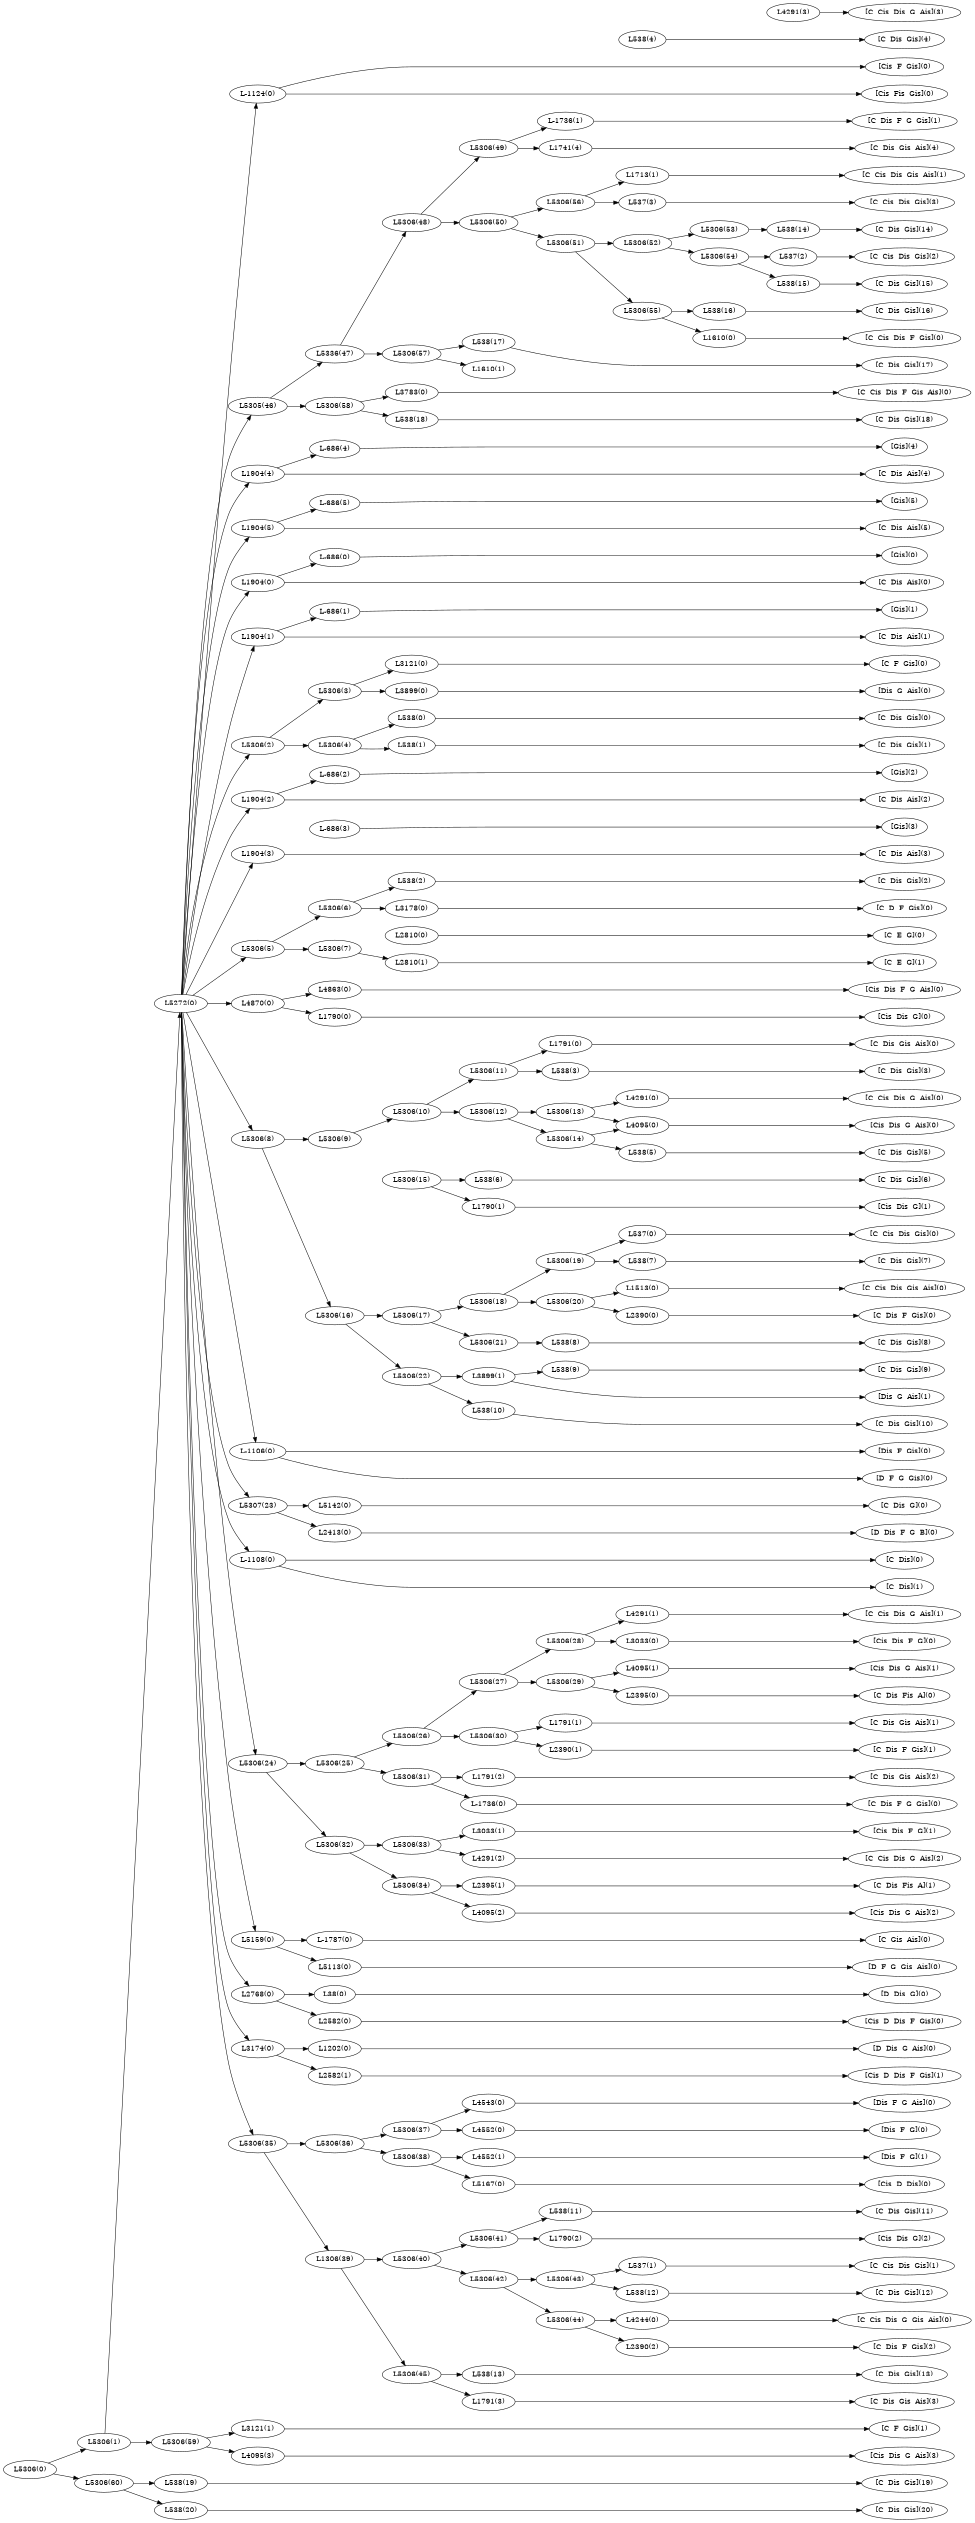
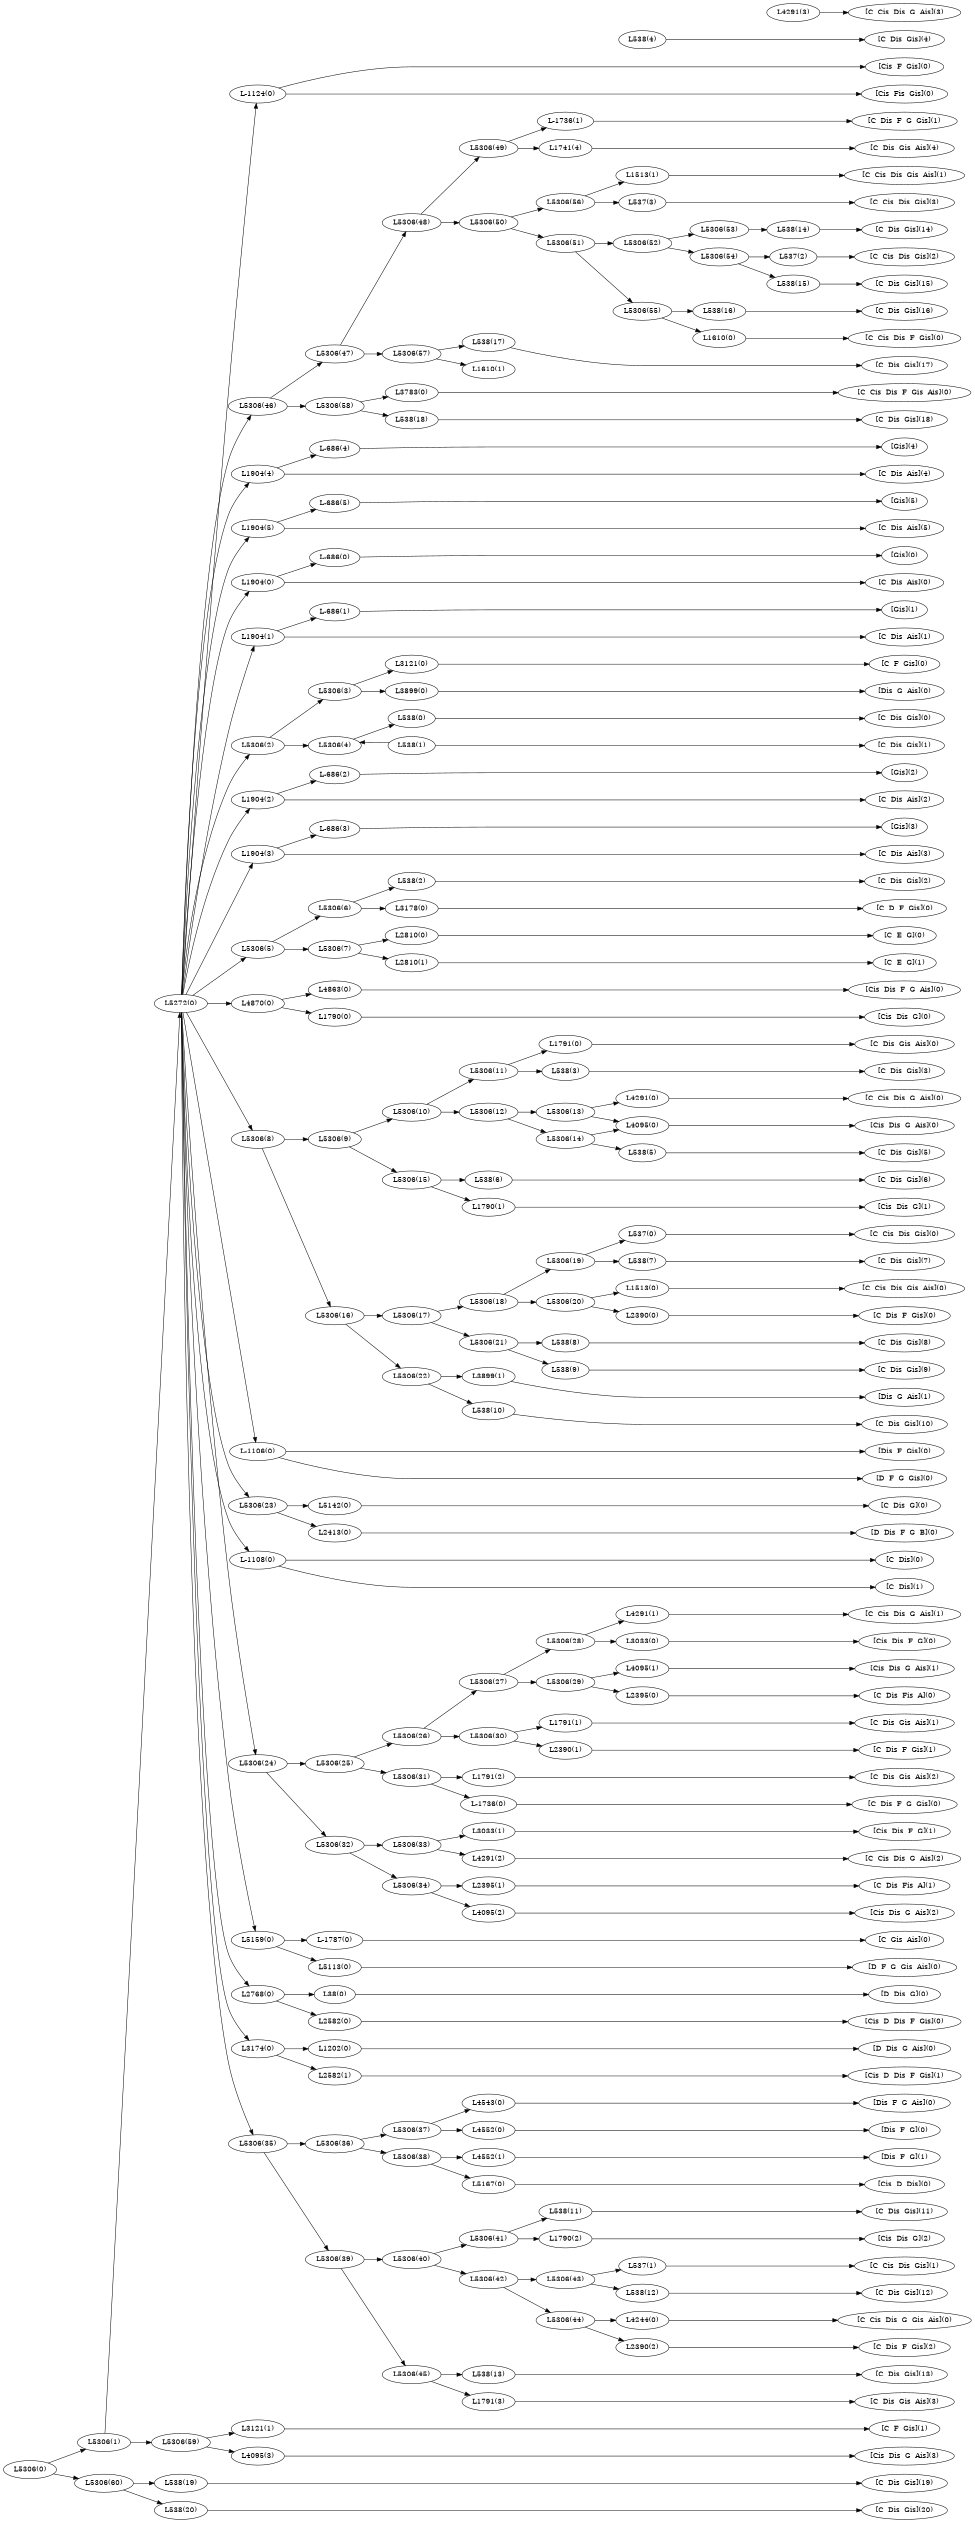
node "L1713(1)": label "L1713(1)" -> "L1513(1)"
node "L5336(47)": label "L5336(47)" -> "L5306(47)"
node "L5305(46)": label "L5305(46)" -> "L5306(46)"
edge "L5306(4)" -> "L538(1)": reversed
edge "L1904(3)" -> "L-686(3)": added
edge "L5306(7)" -> "L2810(0)": added
edge "L5306(9)" -> "L5306(15)": added
edge "L3899(1)" -> "L538(9)": now "L5306(21)" -> "L538(9)"
node "L5307(23)": label "L5307(23)" -> "L5306(23)"
node "L1306(39)": label "L1306(39)" -> "L5306(39)"
